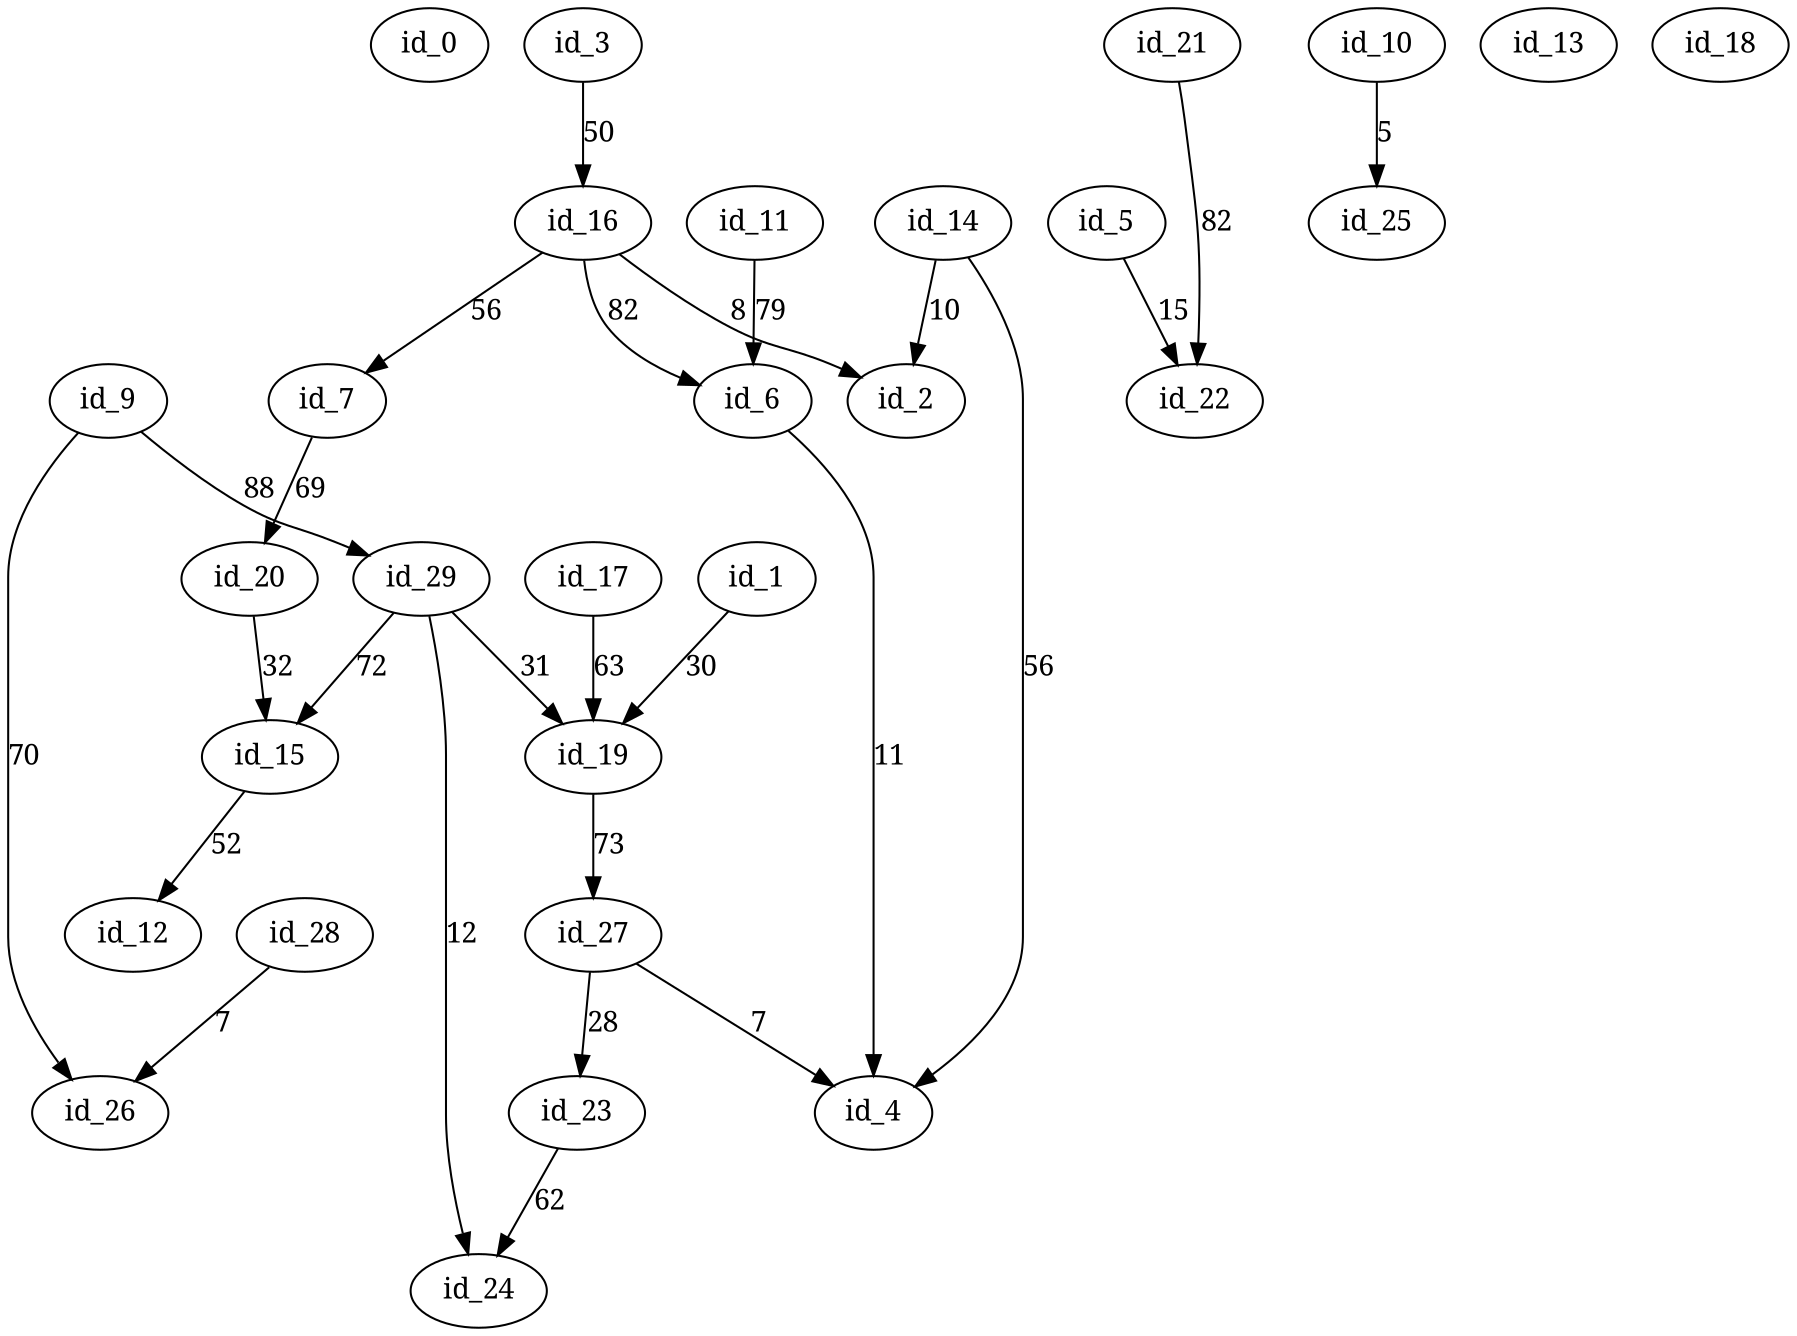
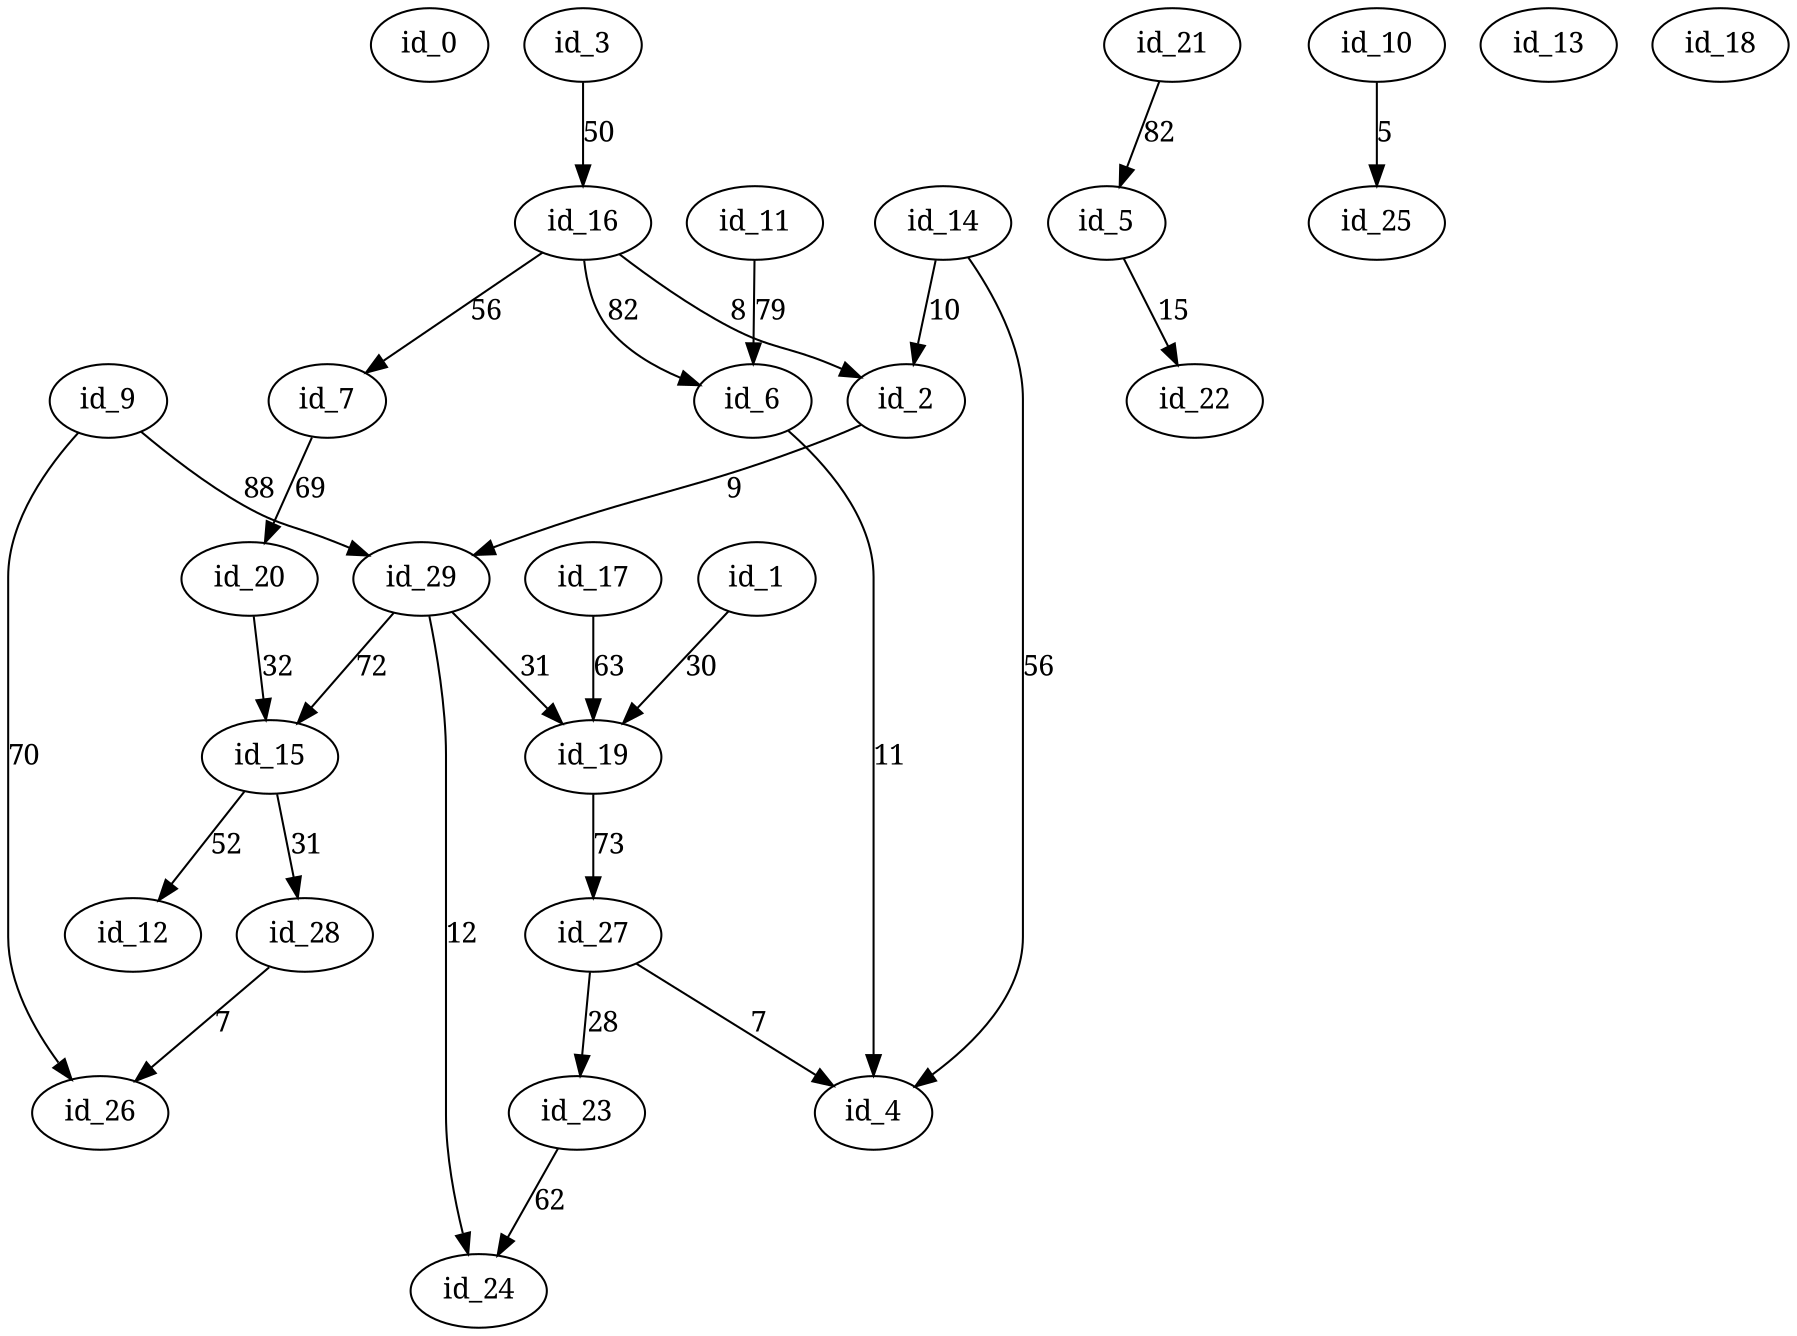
edge "id_21" -> "id_22": now "id_21" -> "id_5"
edge "id_2" -> "id_29": added, label "9"
edge "id_15" -> "id_28": added, label "31"
